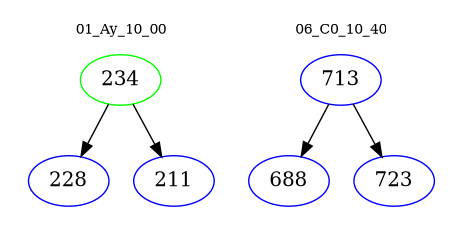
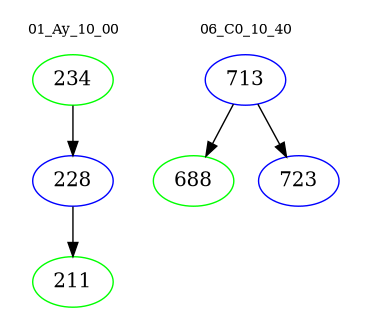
edge "234" -> "211": now "228" -> "211"
node "211": color blue -> green
node "688": color blue -> green
